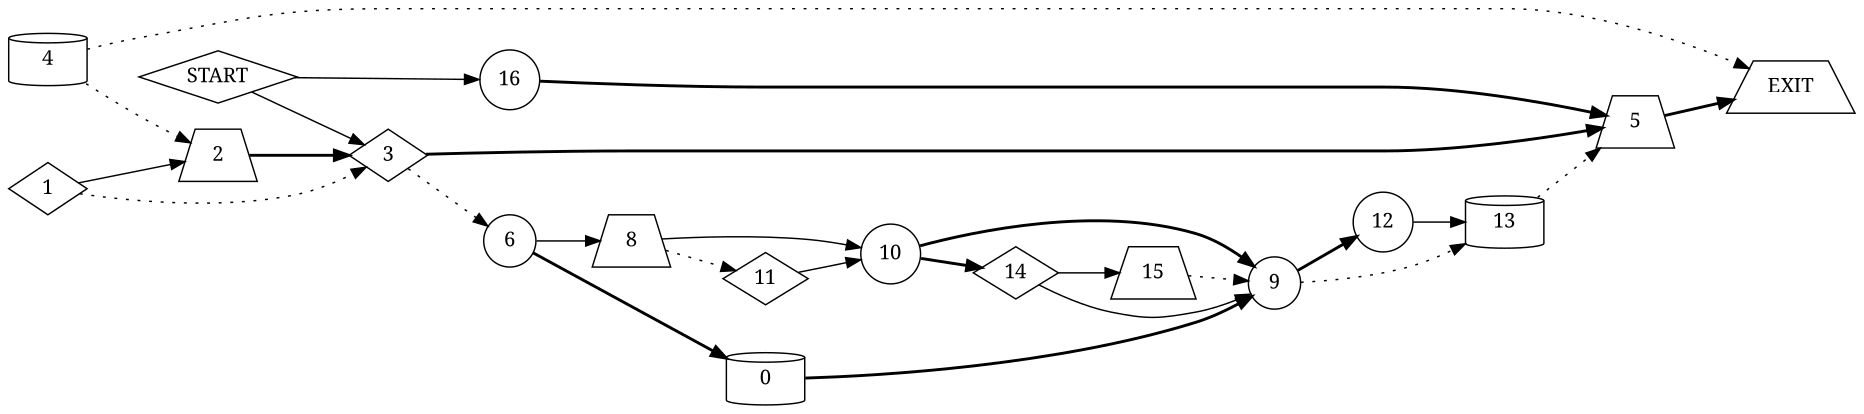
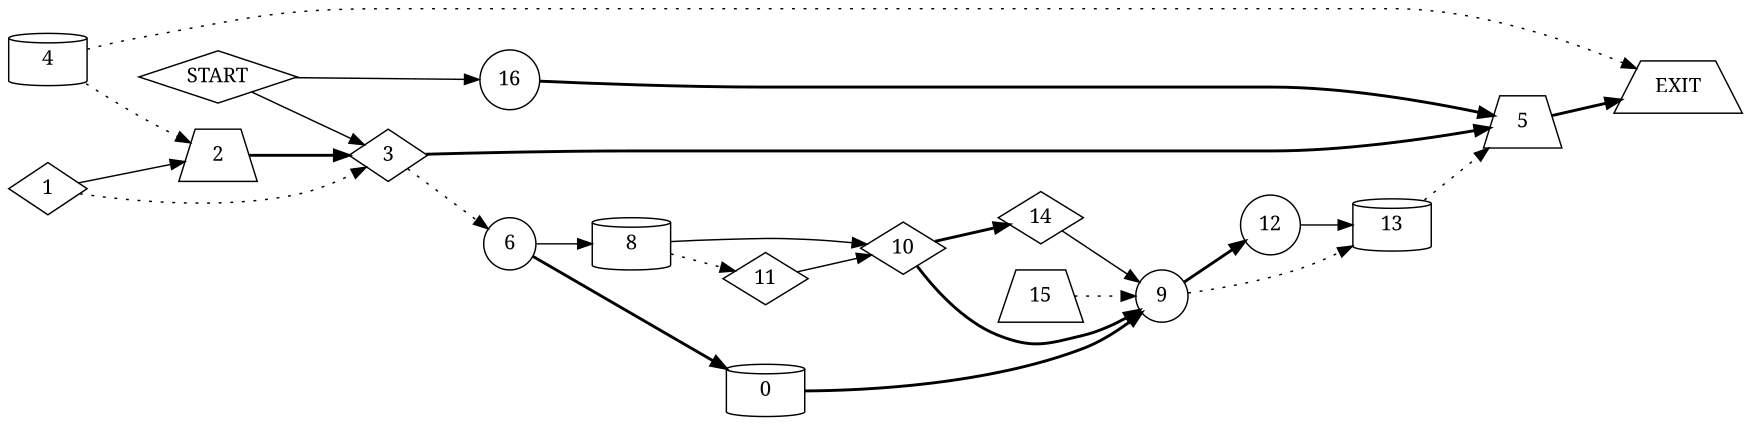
node "8": shape trapezium -> cylinder
node "10": shape circle -> diamond
edge "14" -> "15": removed
